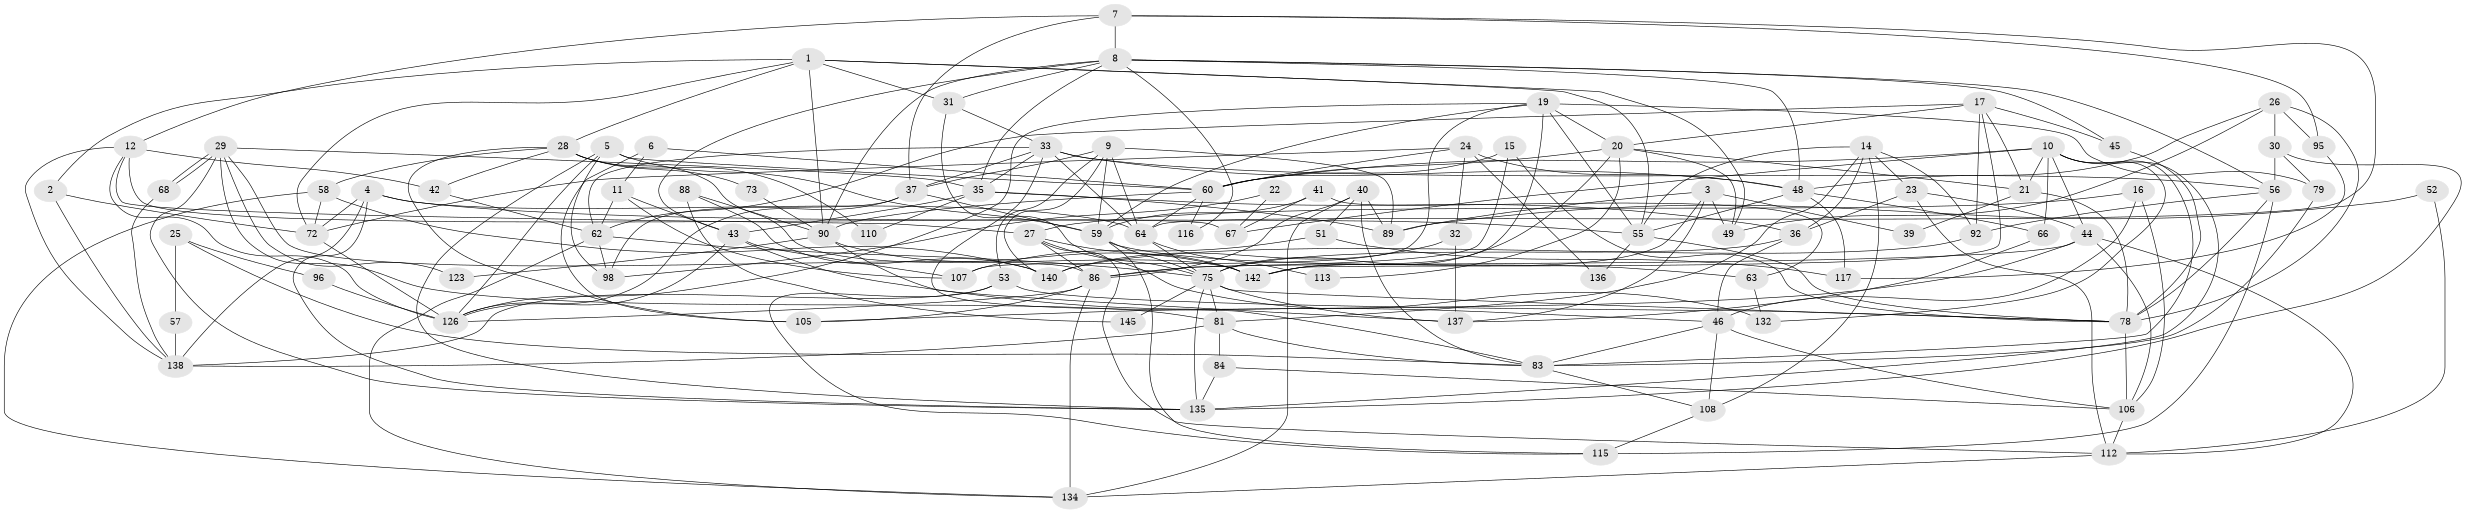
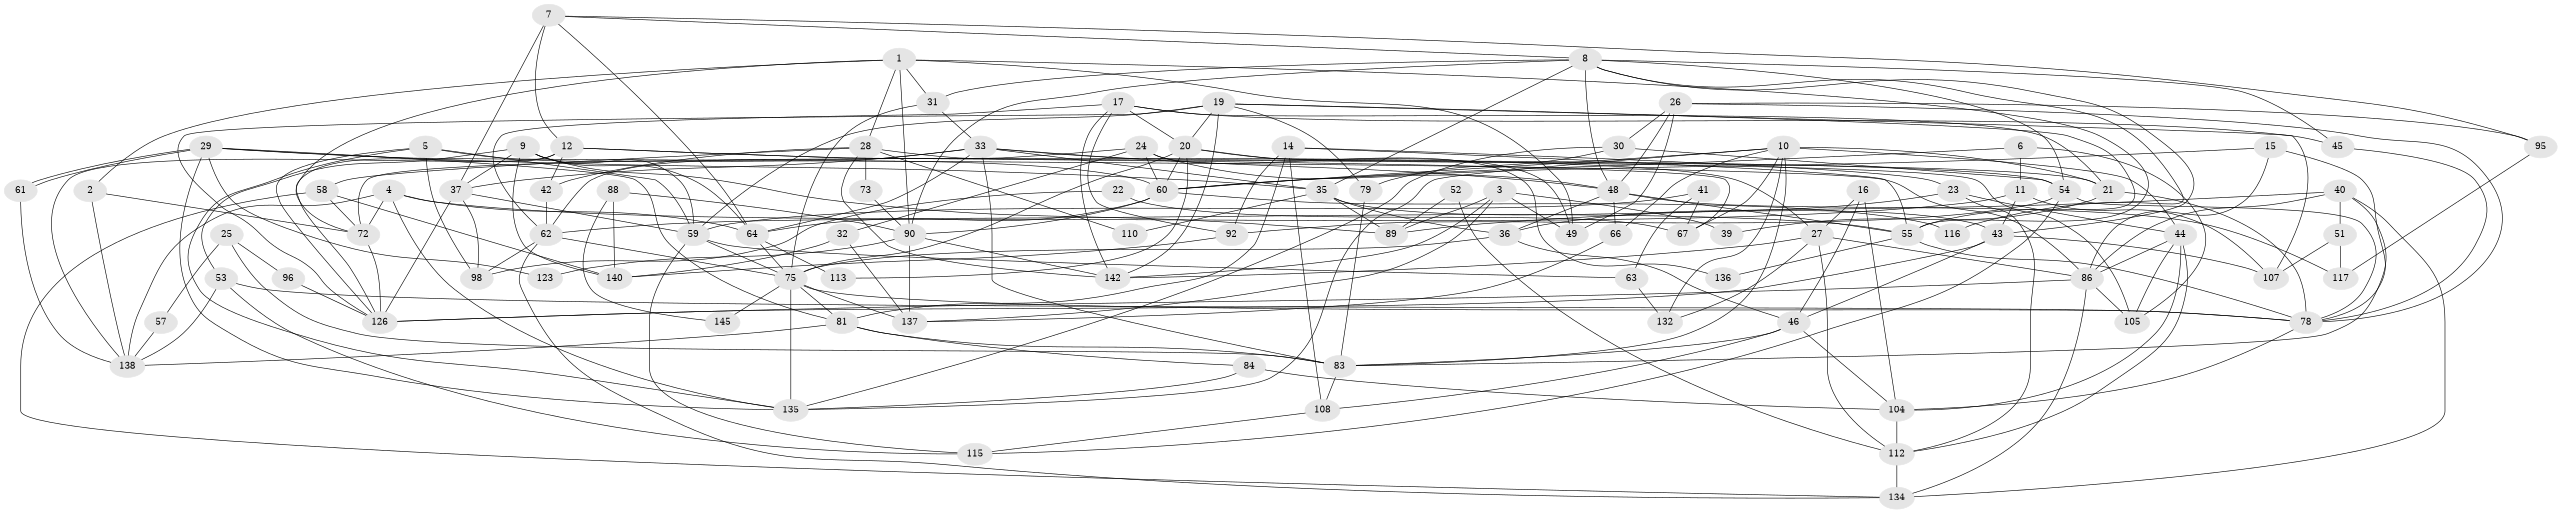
node "68": label "68" -> "61"
node "56": label "56" -> "54"
edge "14" -- "36": now "48" -- "36"
node "106": label "106" -> "104"
